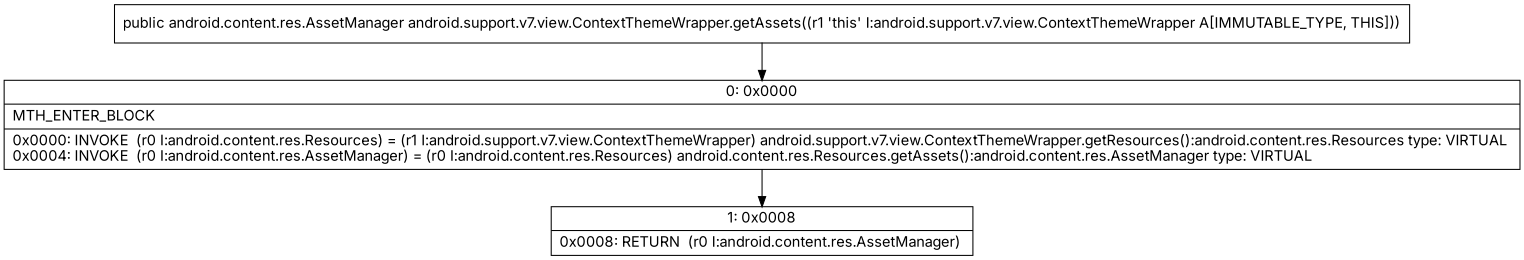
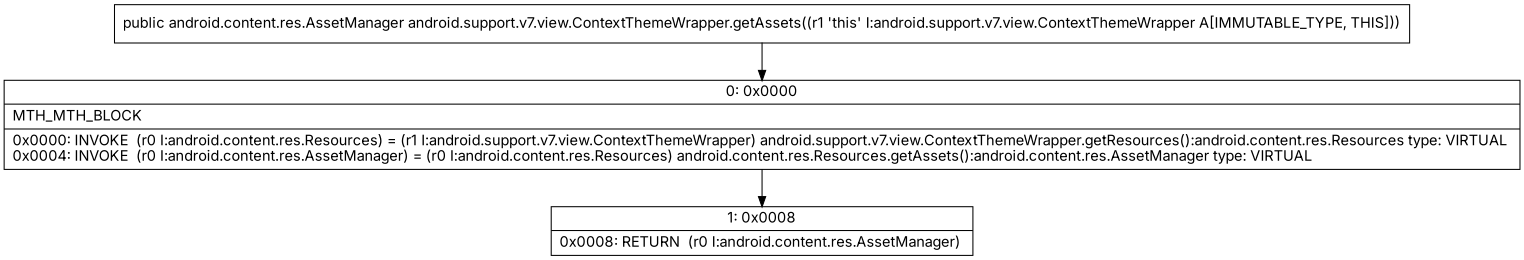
node "0: 0x0000": text "MTH_ENTER_BLOCK" -> "MTH_MTH_BLOCK"
